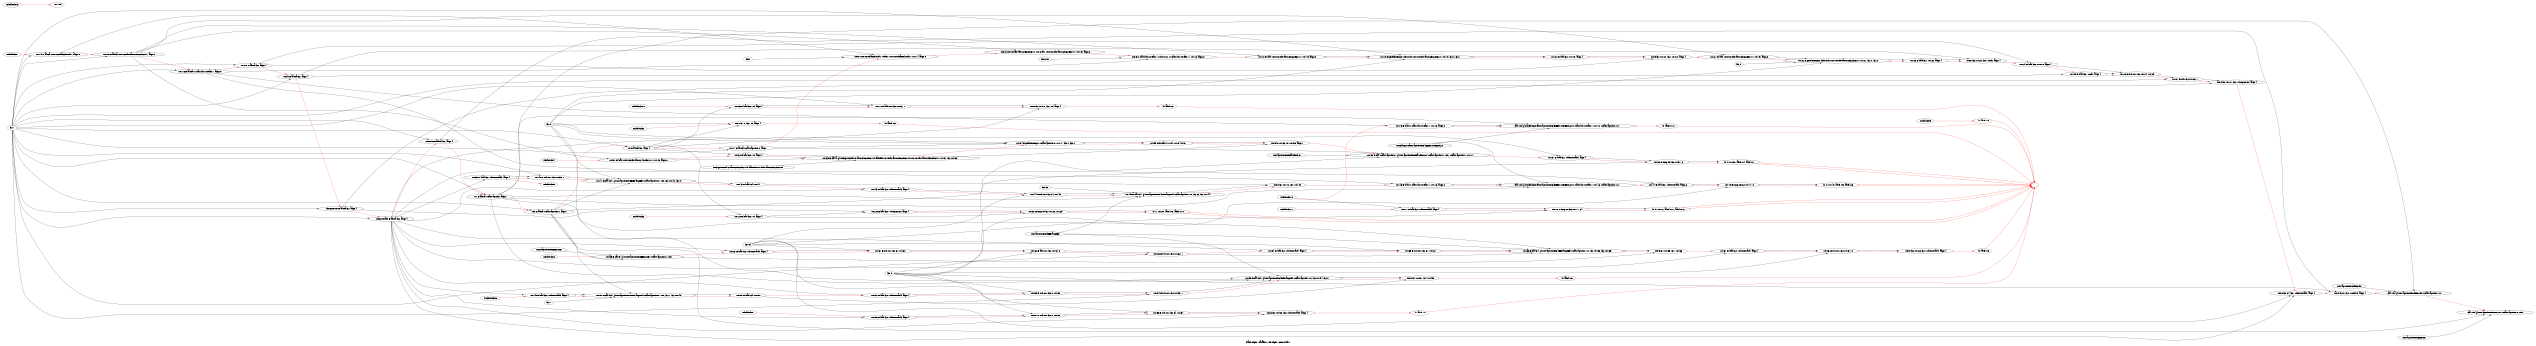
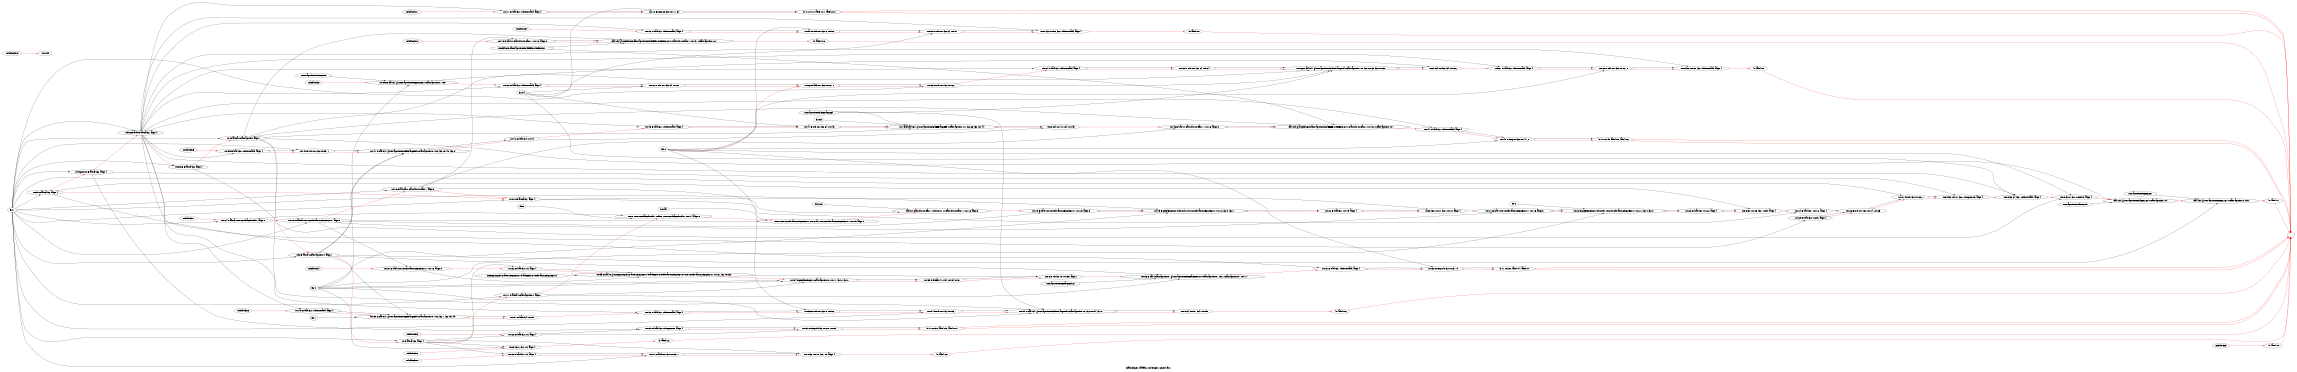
edge "%bits_to_add = alloca i32, align 4" -> "store i32 %t168, i32* %bits_to_add, align 4": added
node "%t114 = alloca %struct.xf_accel_utils*, align 8": label "%t114 = alloca %struct.xf_accel_utils*, align 8" -> "%t124 = alloca %struct.xf_accel_utils*, align 8"
edge "%t124 = load i32* %rows, align 4" -> "%t125 = load i32* %cols, align 4": removed
edge "%rows = alloca i32, align 4" -> "%cols = alloca i32, align 4": reversed
node "%t169 = load i32* %i, align 4": label "%t169 = load i32* %i, align 4" -> "%t169 = load i37* %i, align 4"
node "store i37 0, i32* %i, align 4": label "store i37 0, i32* %i, align 4" -> "store i32 0, i32* %i, align 4"
node "%t131 = load %struct.xf_Mat_0_246_256_1_** %t115, align 8": label "%t131 = load %struct.xf_Mat_0_246_256_1_** %t115, align 8" -> "%t131 = load %struct.xf_Mat_0_256_256_1_** %t115, align 8"
edge "%t139 = load i32* %bits_to_add, align 4" -> "unk_block_5": reversed
node "%t147 = load i32* %bits_to_add, align 6": label "%t147 = load i32* %bits_to_add, align 6" -> "%t147 = load i32* %bits_to_add, align 4"
node "br label %1": added
edge "unk_block_12" -> "%t171 = load i32* %bits_to_add, align 4": now "%bits_to_add = alloca i32, align 4" -> "%t171 = load i32* %bits_to_add, align 4"
node "srcMat": added
edge "i32 64" -> "%t165 = sub nsw i32 64, %t164": removed
node "%t167 = load i32* %bits_to_add, align 4": label "%t167 = load i32* %bits_to_add, align 4" -> "%t967 = load i32* %bits_to_add, align 4"
edge "i32 8" -> "%t162 = add nsw i32 %t161, 8": color black -> red
node "block_block_6": label "block_block_6" -> "unk_block_6"
edge "%t151 = load i64* %t150" -> "store i64 %t151, i64* %t155": removed
